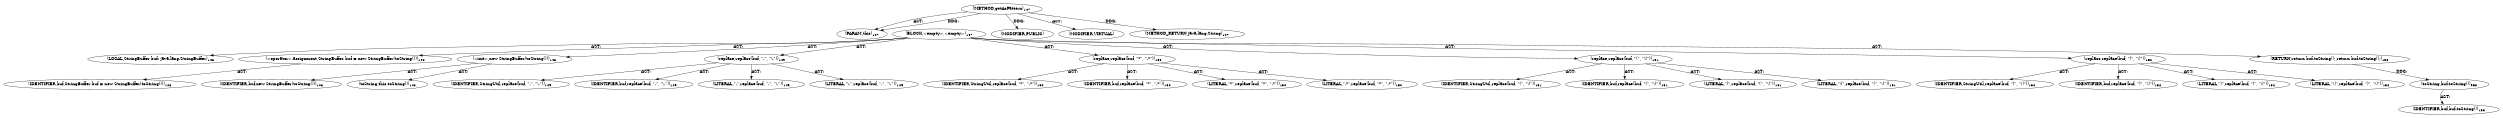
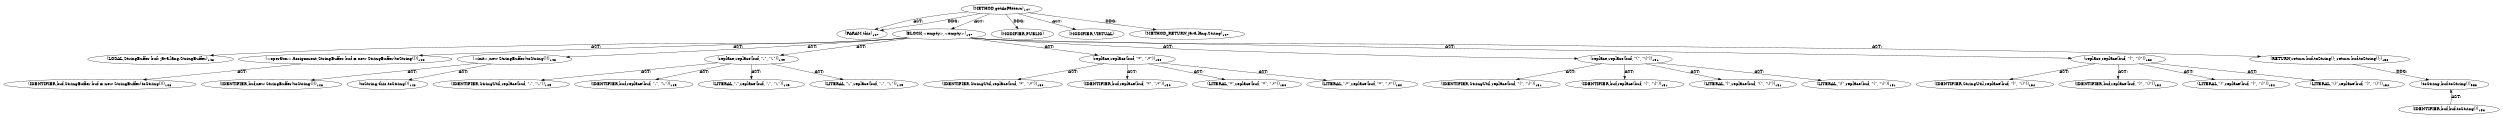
edge "(METHOD,getAsPattern)" -> "(BLOCK,<empty>,<empty>)": added, label "AST:"
edge "(toString,buf.toString())" -> "(IDENTIFIER,buf,buf.toString())": reversed
